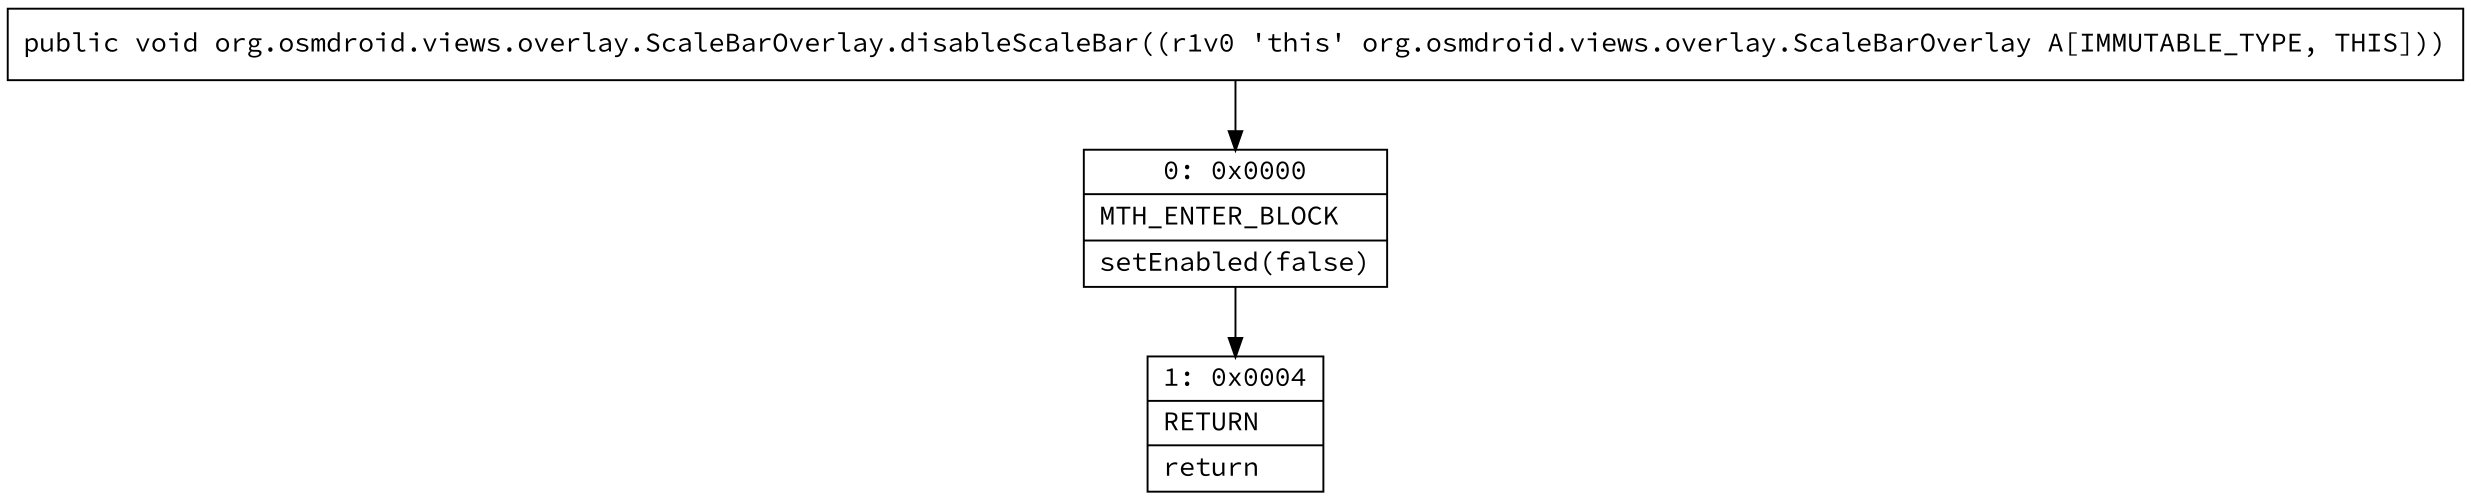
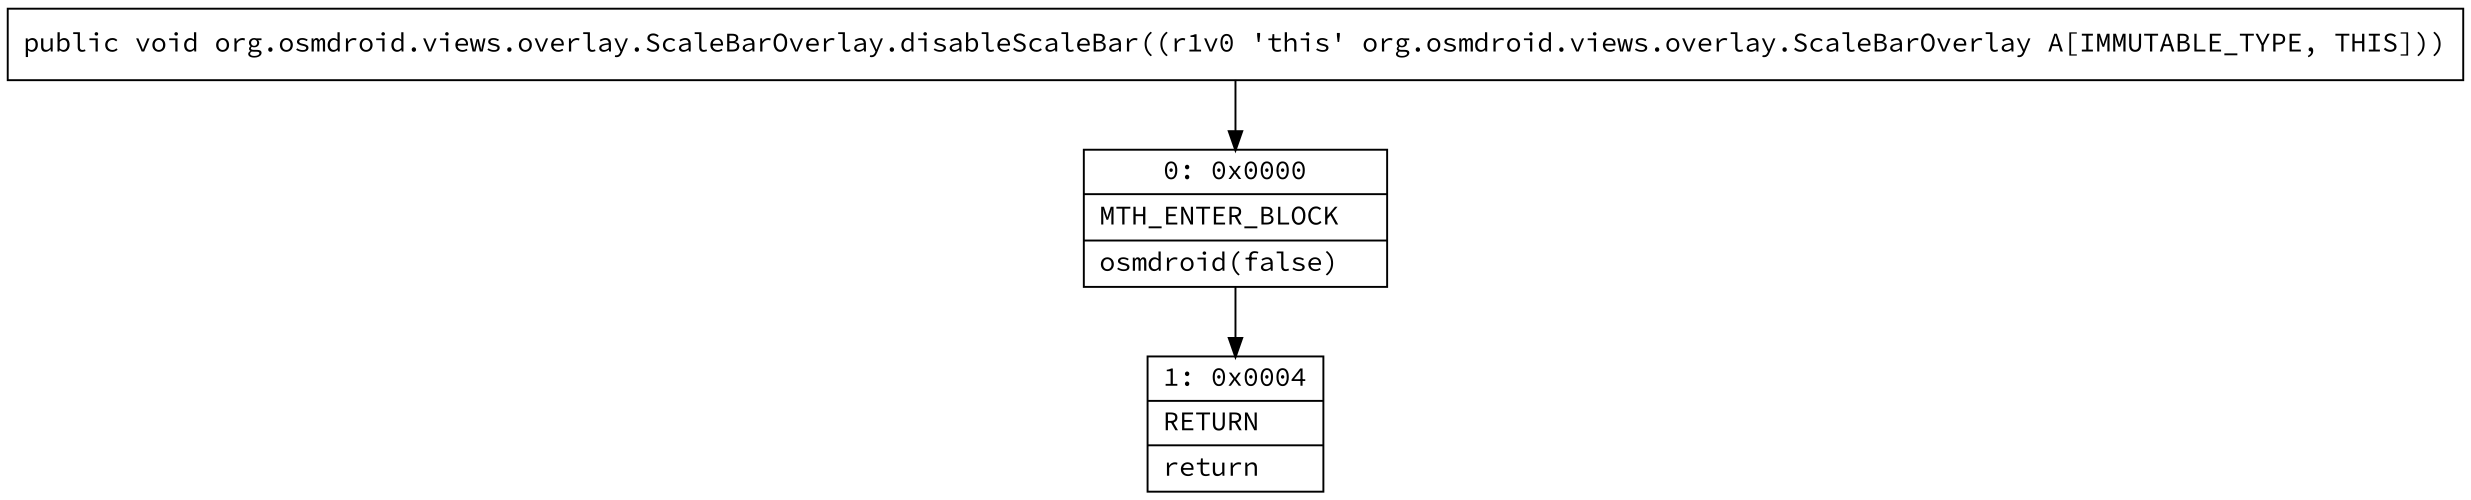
node "0: 0x0000": text "setEnabled(false)" -> "osmdroid(false)"
